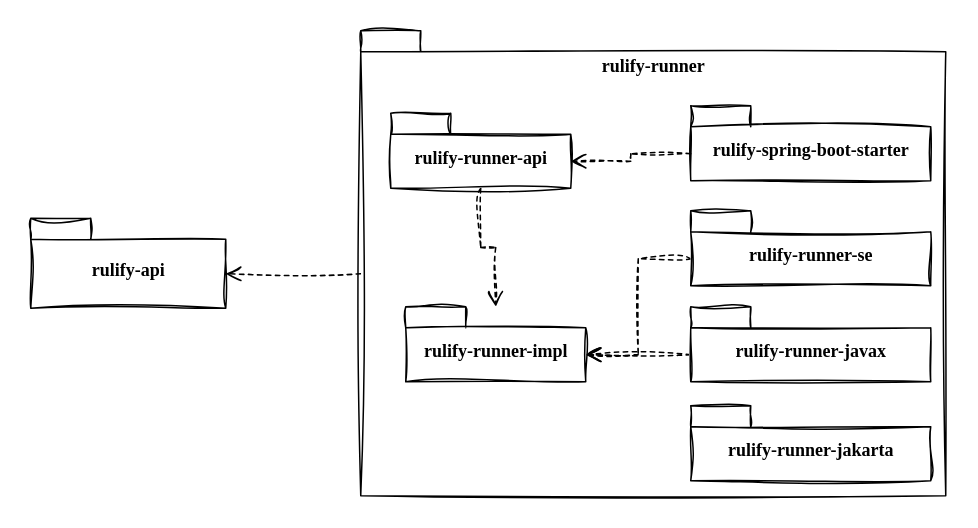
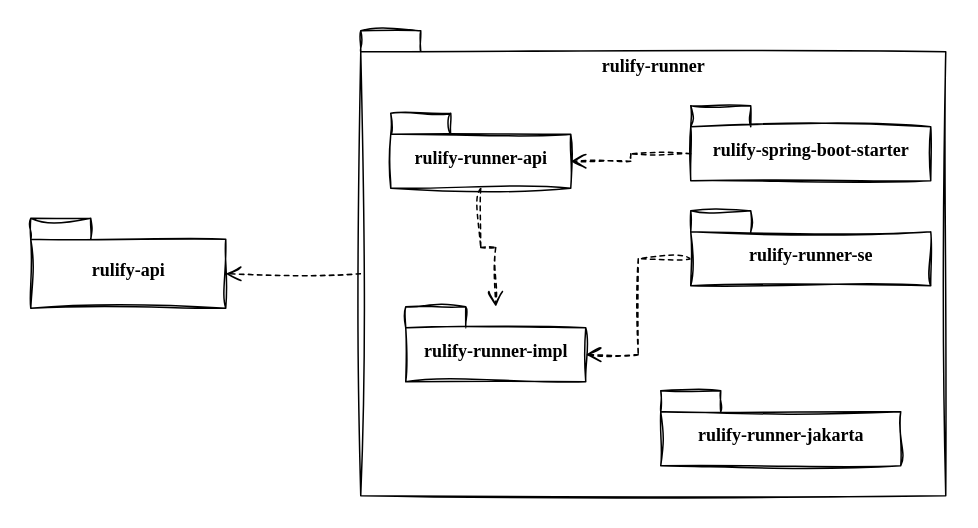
node "rulify-runner-javax": removed
edge "rulify-runner-javax" -> "rulify-runner-impl": removed
node "rulify-runner-jakarta": moved (811, 443) -> (781, 428)
